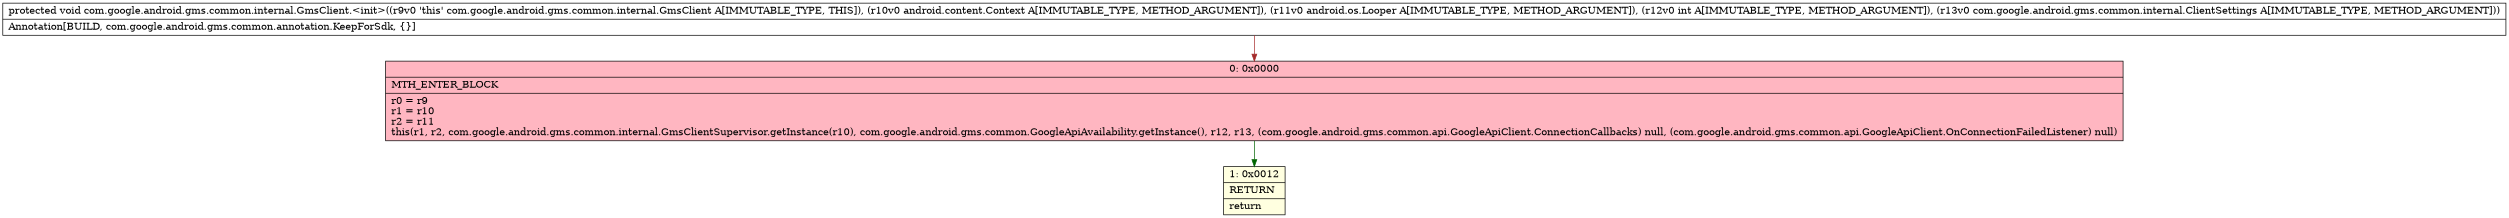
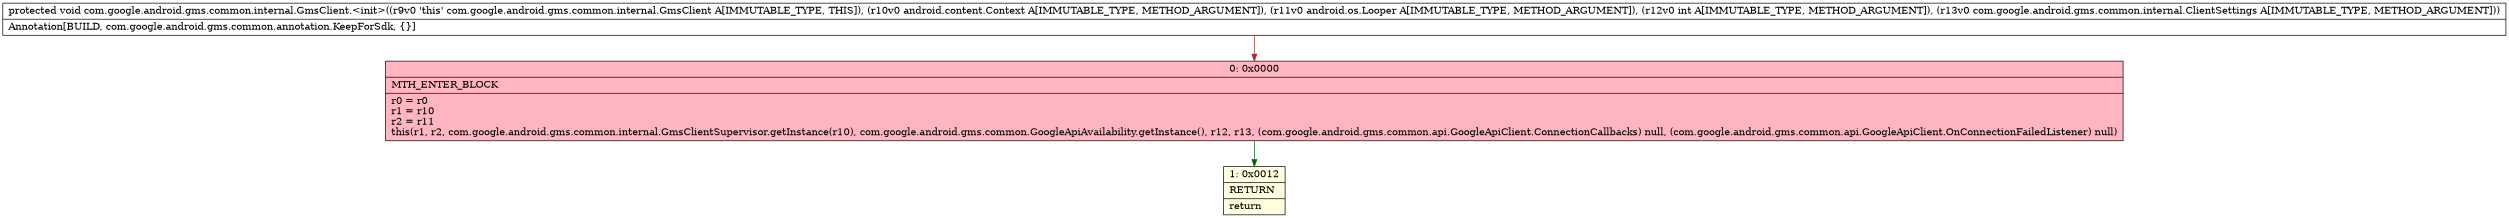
node "0: 0x0000": text "r0 = r9" -> "r0 = r0"
